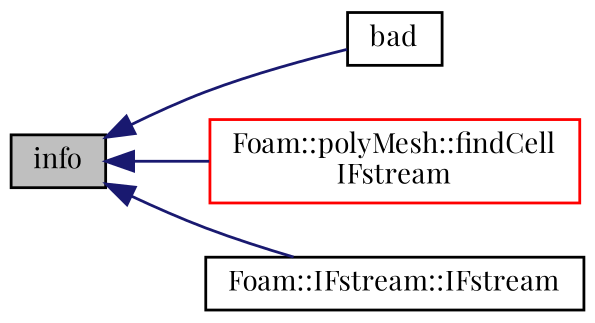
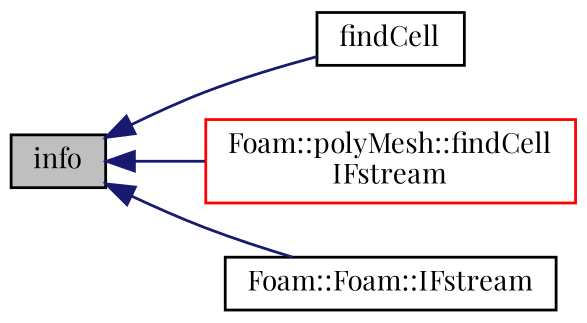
node "bad": label "bad" -> "findCell"
node "Foam::IFstream::IFstream": label "Foam::IFstream::IFstream" -> "Foam::Foam::IFstream"
